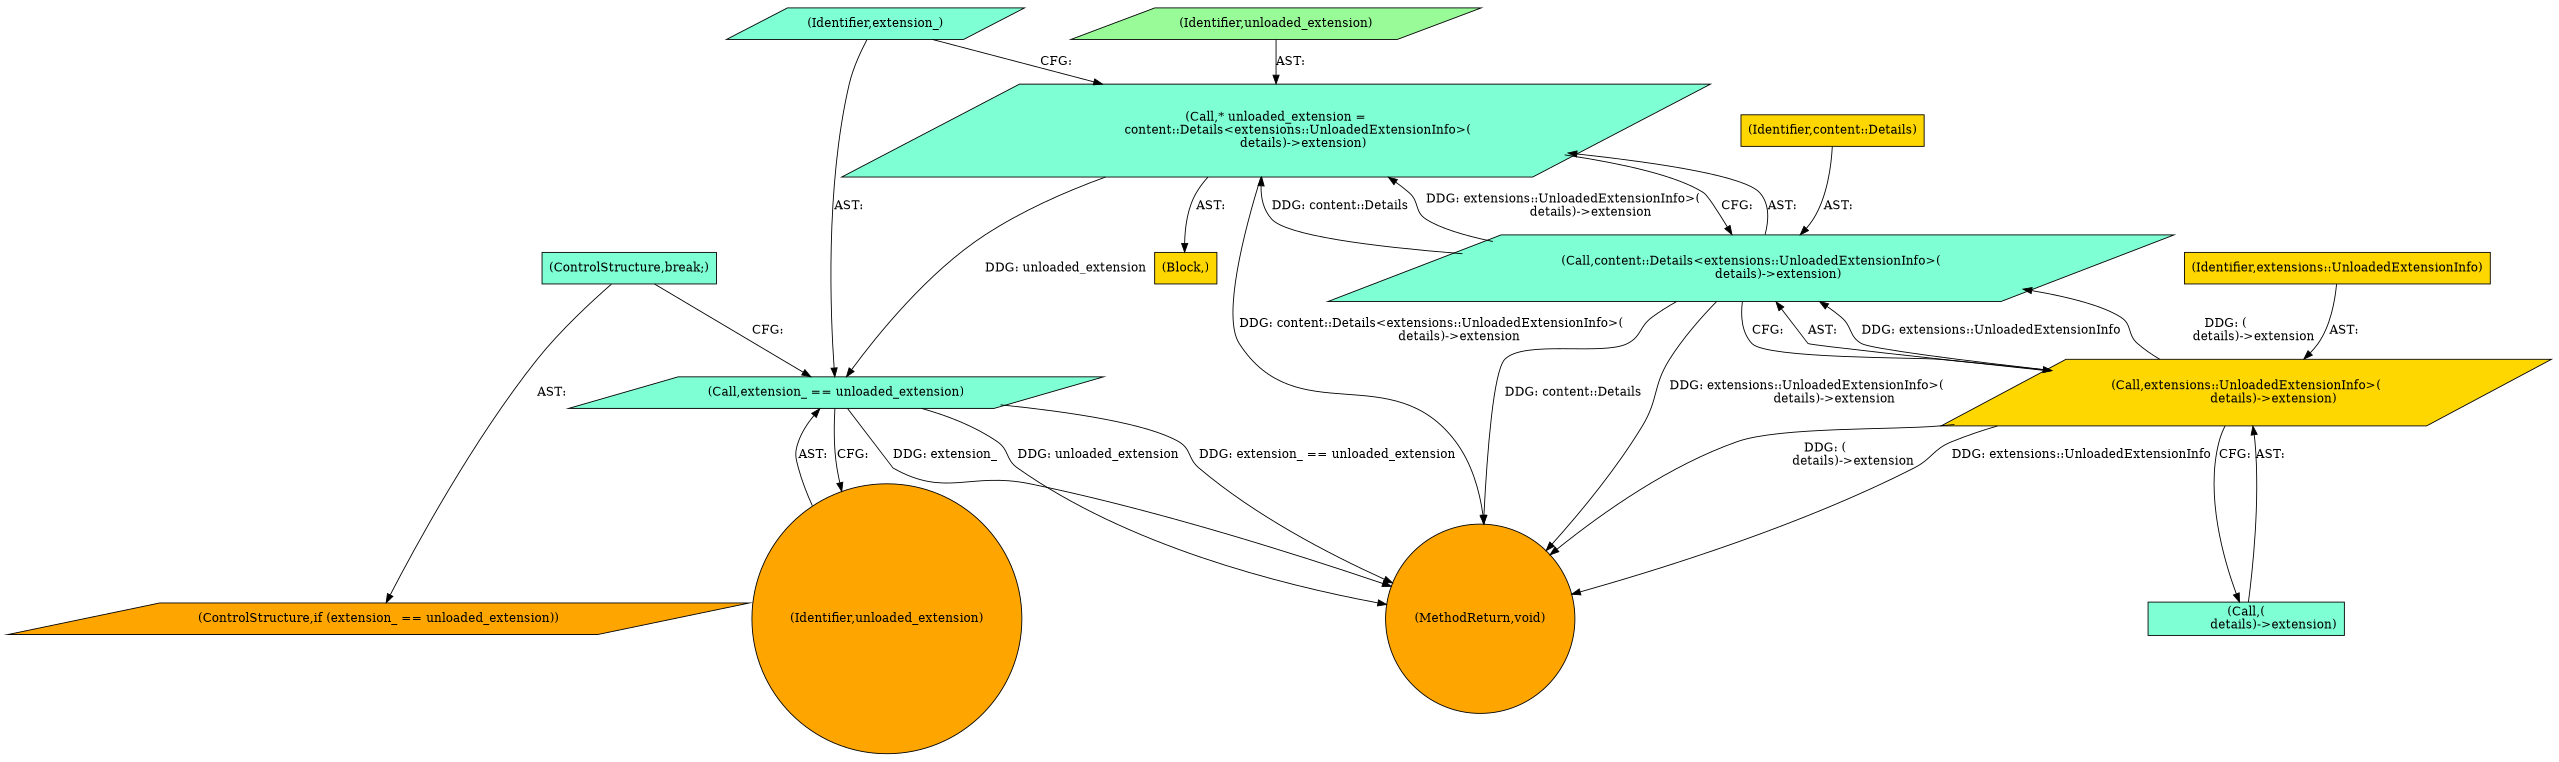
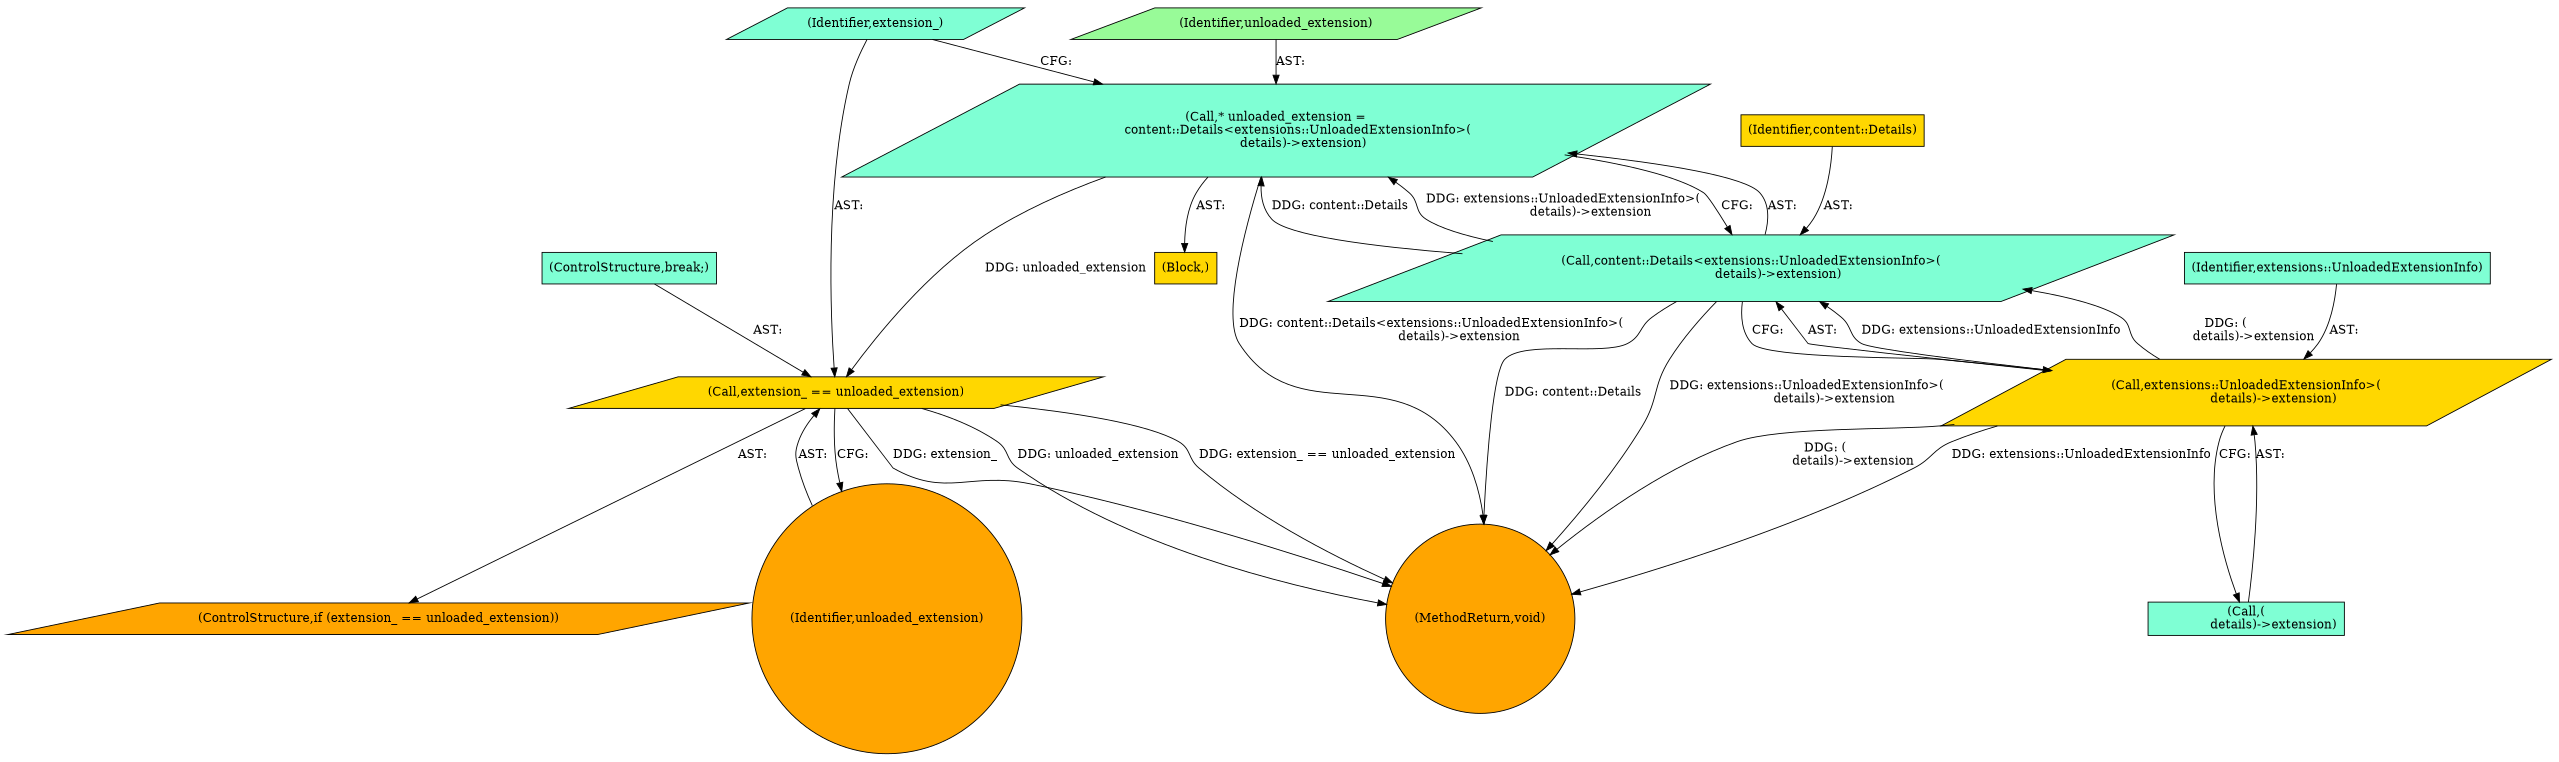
node "(Identifier,extensions::UnloadedExtensionInfo)": fillcolor gold -> aquamarine
edge "(ControlStructure,break;)" -> "(Call,extension_ == unloaded_extension)": label "CFG: " -> "AST: "
node "(Call,extension_ == unloaded_extension)": fillcolor aquamarine -> gold
edge "(ControlStructure,break;)" -> "(ControlStructure,if (extension_ == unloaded_extension))": now "(Call,extension_ == unloaded_extension)" -> "(ControlStructure,if (extension_ == unloaded_extension))"
